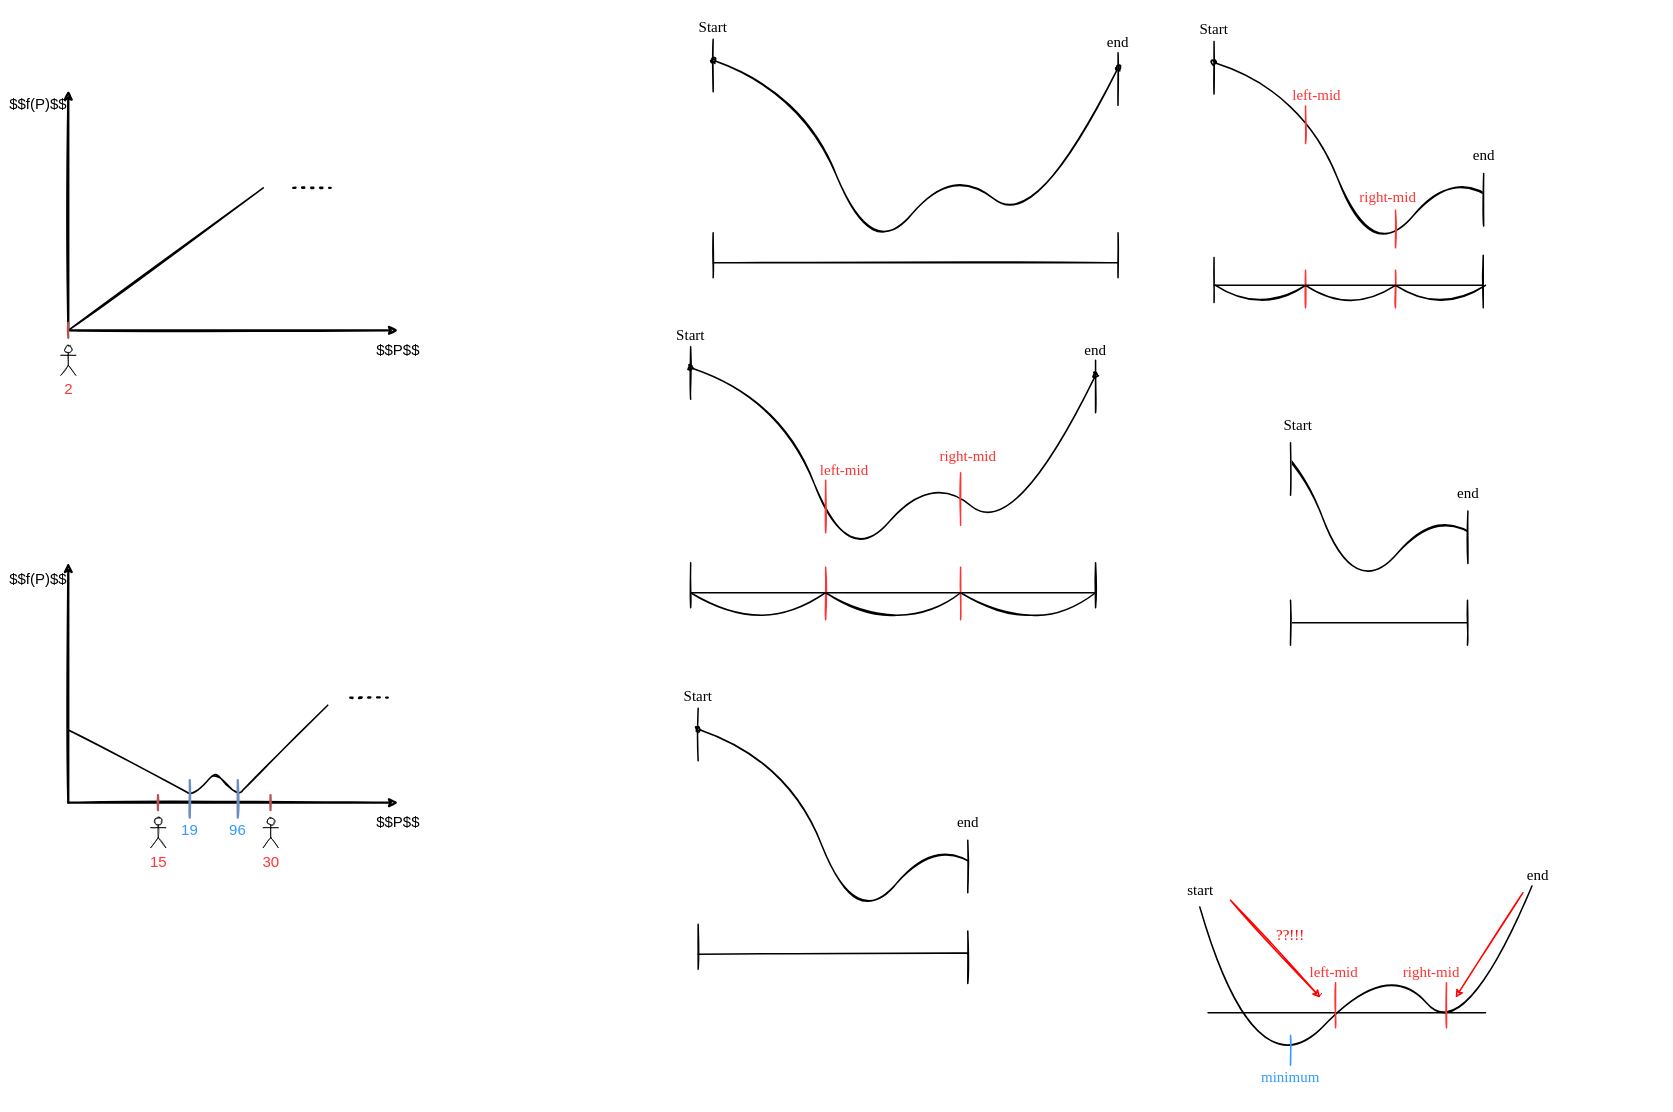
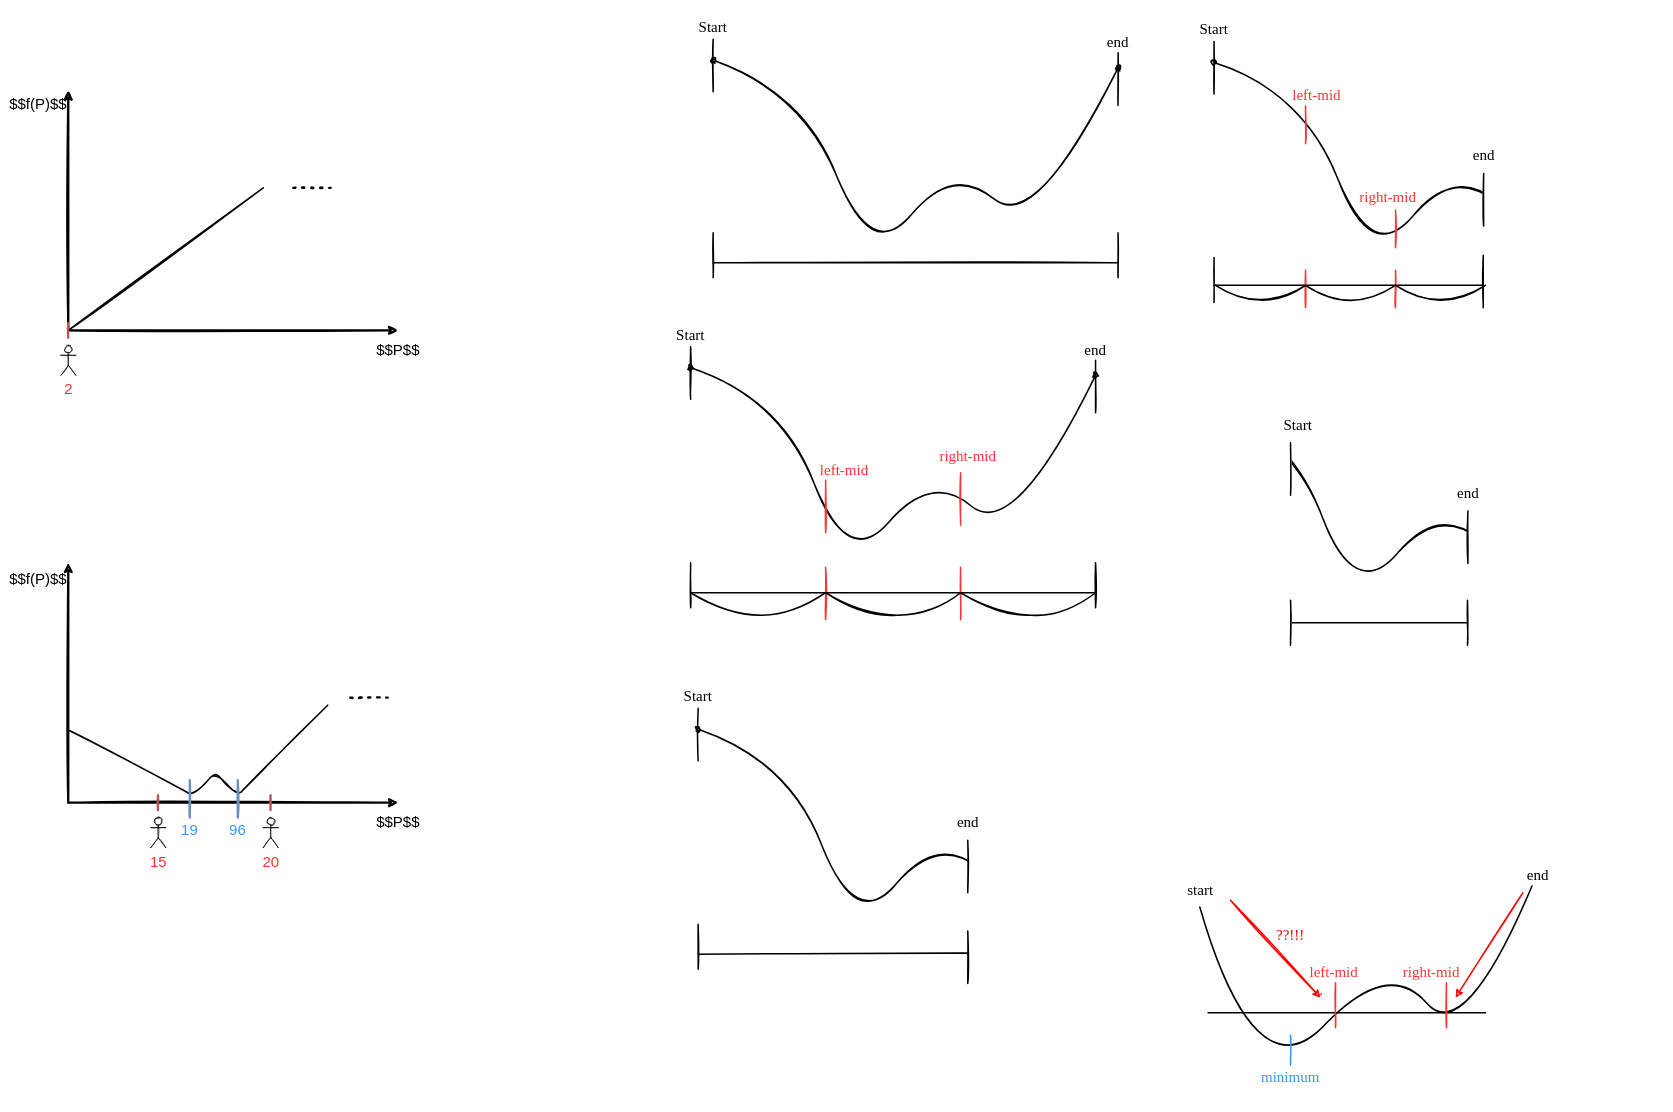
node "30": label "30" -> "20"
